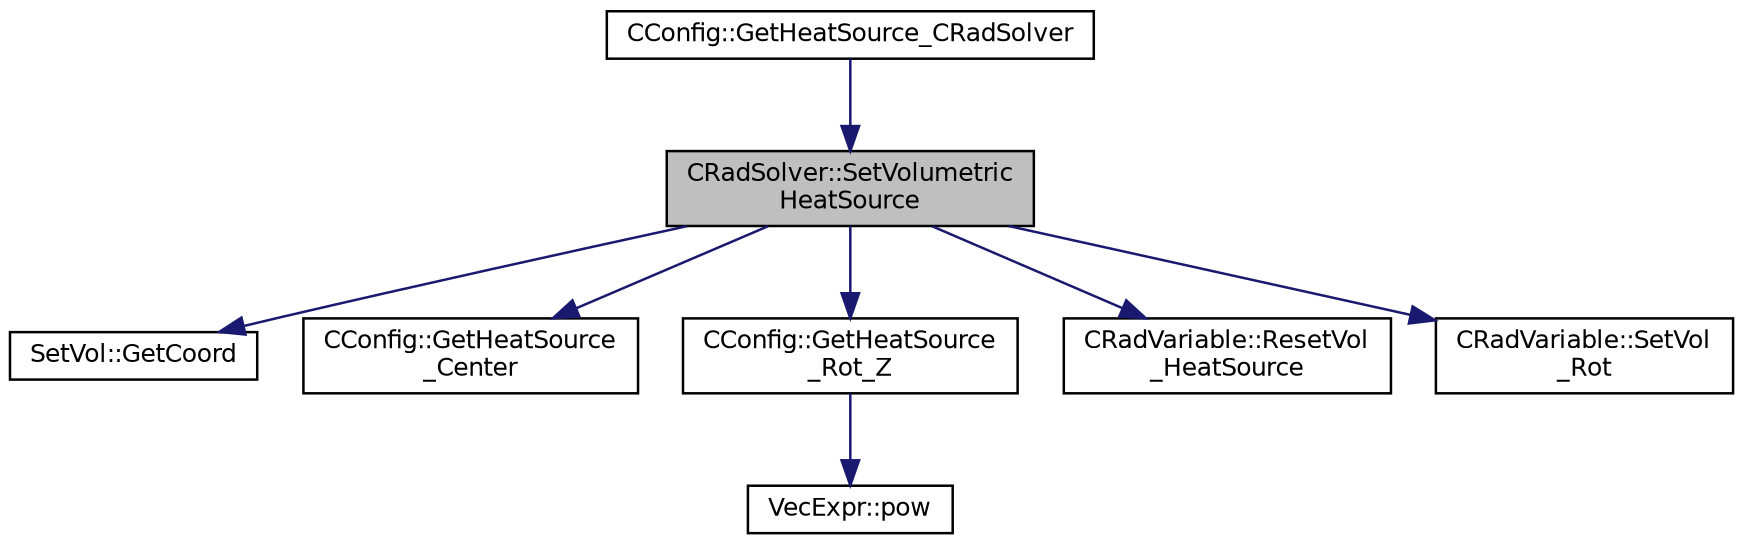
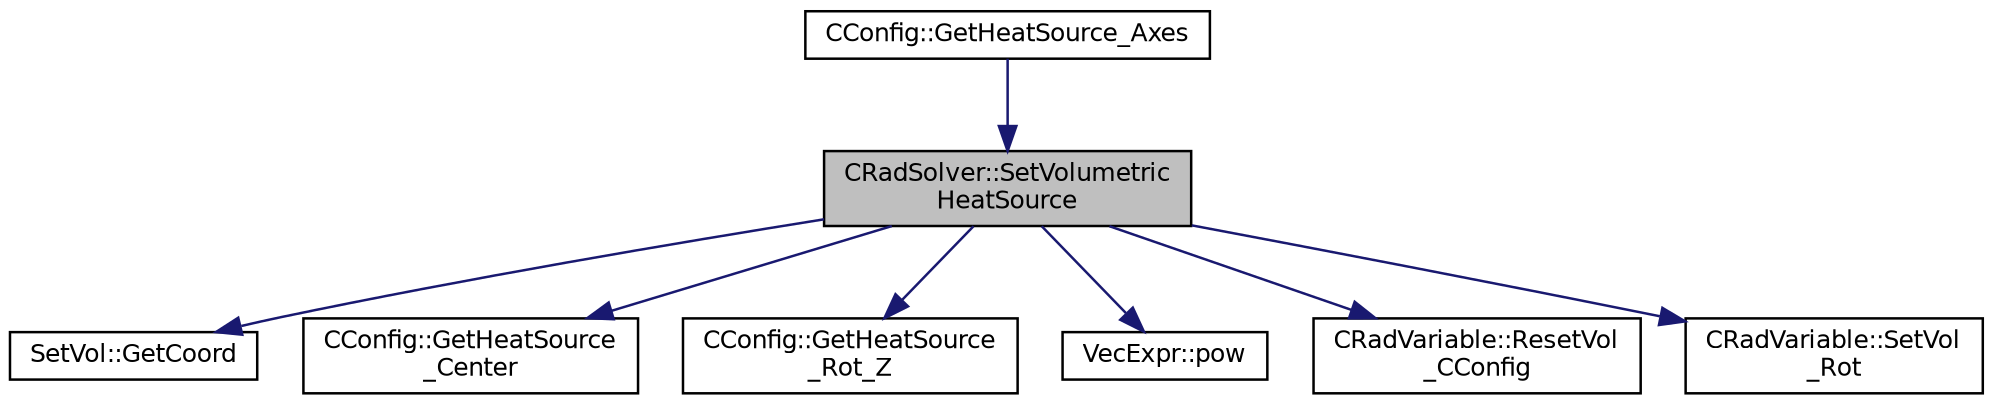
node "CConfig::GetHeatSource_CRadSolver": label "CConfig::GetHeatSource_CRadSolver" -> "CConfig::GetHeatSource_Axes"
node "CRadVariable::ResetVol _HeatSource": label "CRadVariable::ResetVol _HeatSource" -> "CRadVariable::ResetVol _CConfig"
edge "CConfig::GetHeatSource _Rot_Z" -> "VecExpr::pow": now "CRadSolver::SetVolumetric HeatSource" -> "VecExpr::pow"
